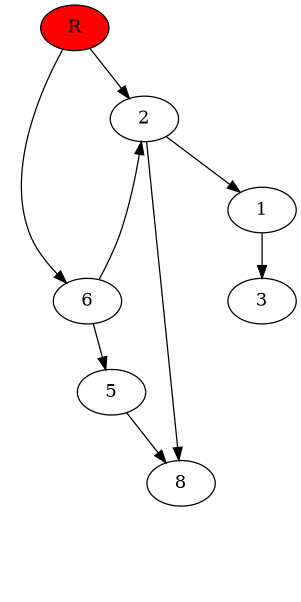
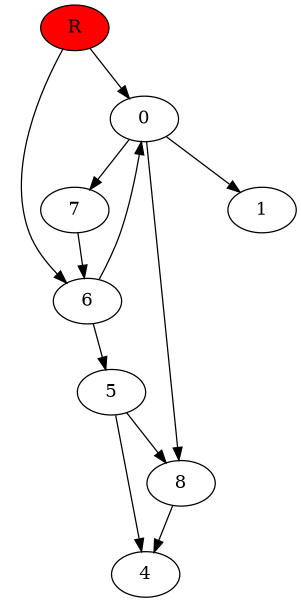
node "2": label "2" -> "0"
node "7": added
node "3": removed
node "4": added
